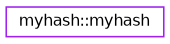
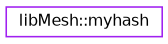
node "myhash::myhash": label "myhash::myhash" -> "libMesh::myhash"
